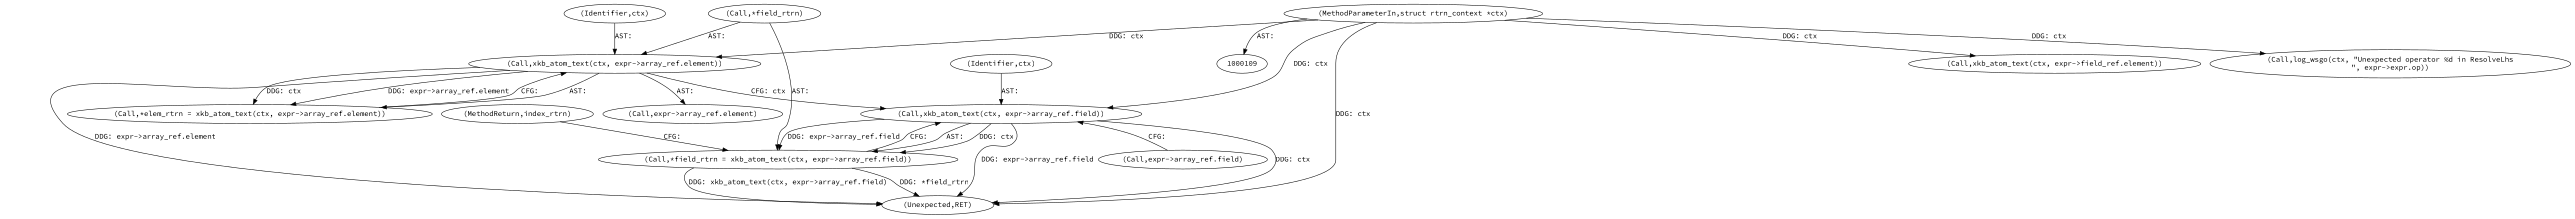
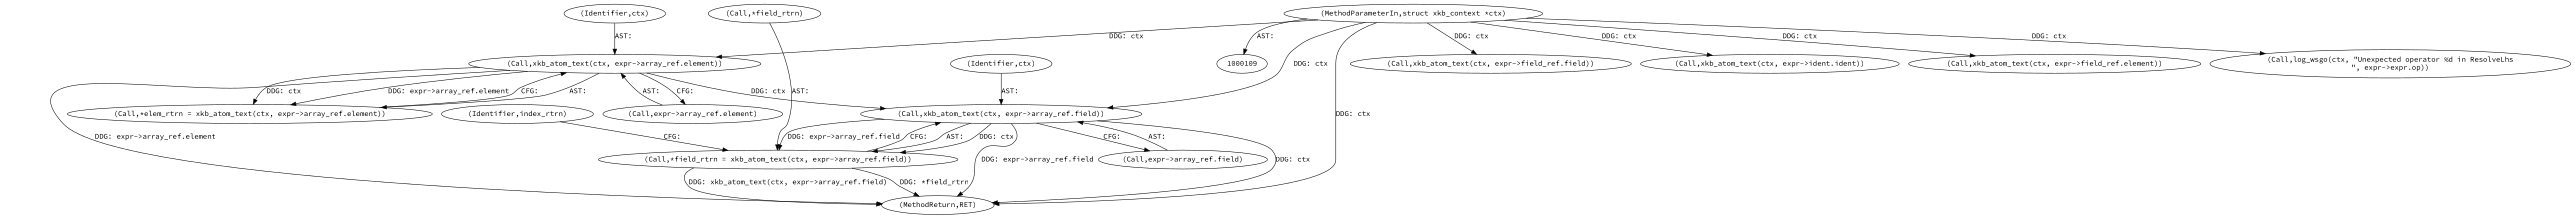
node "(MethodParameterIn,struct rtrn_context *ctx)": label "(MethodParameterIn,struct rtrn_context *ctx)" -> "(MethodParameterIn,struct xkb_context *ctx)"
edge "(Call,*field_rtrn)" -> "(Call,xkb_atom_text(ctx, expr->array_ref.element))": now "(Call,expr->array_ref.element)" -> "(Call,xkb_atom_text(ctx, expr->array_ref.element))"
node "(Call,xkb_atom_text(ctx, expr->field_ref.field))": added
node "(Call,xkb_atom_text(ctx, expr->ident.ident))": added
edge "(Call,xkb_atom_text(ctx, expr->array_ref.element))" -> "(Call,expr->array_ref.element)": label "AST: " -> "CFG: "
edge "(Call,xkb_atom_text(ctx, expr->array_ref.element))" -> "(Call,xkb_atom_text(ctx, expr->array_ref.field))": label "CFG: ctx" -> "DDG: ctx"
node "(MethodReturn,index_rtrn)": label "(MethodReturn,index_rtrn)" -> "(Identifier,index_rtrn)"
edge "(Call,xkb_atom_text(ctx, expr->array_ref.field))" -> "(Call,expr->array_ref.field)": added, label "CFG:"
edge "(Call,expr->array_ref.field)" -> "(Call,xkb_atom_text(ctx, expr->array_ref.field))": label "CFG: " -> "AST: "
node "(Unexpected,RET)": label "(Unexpected,RET)" -> "(MethodReturn,RET)"
